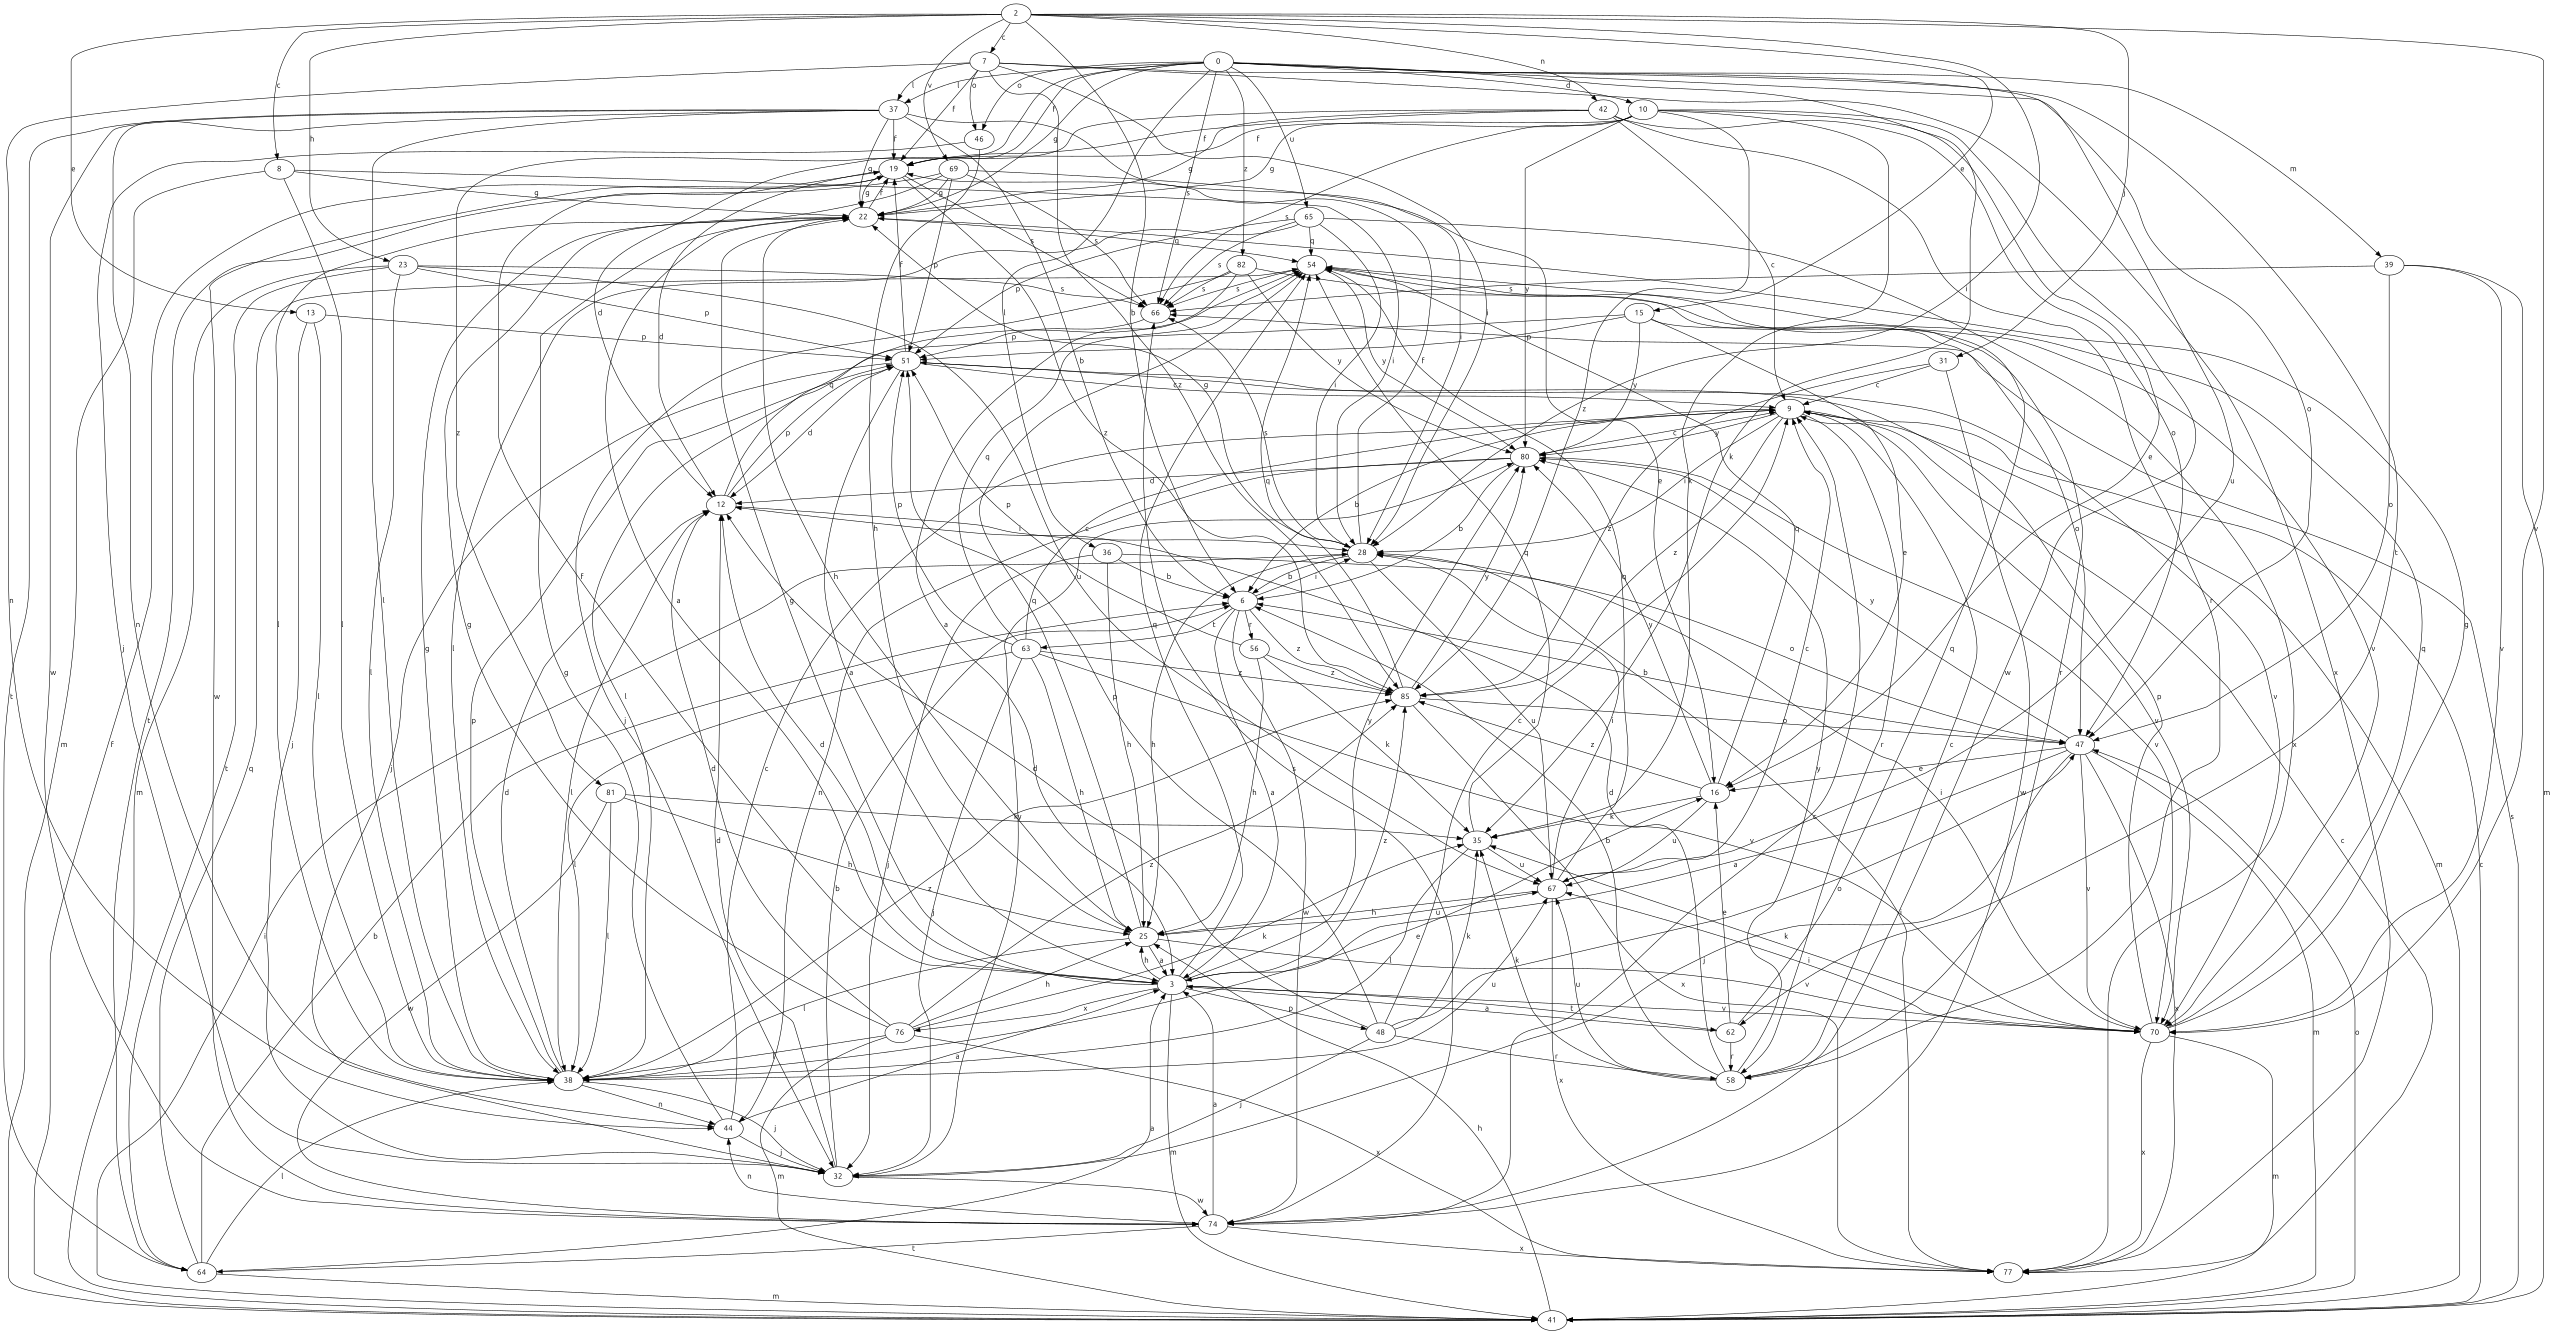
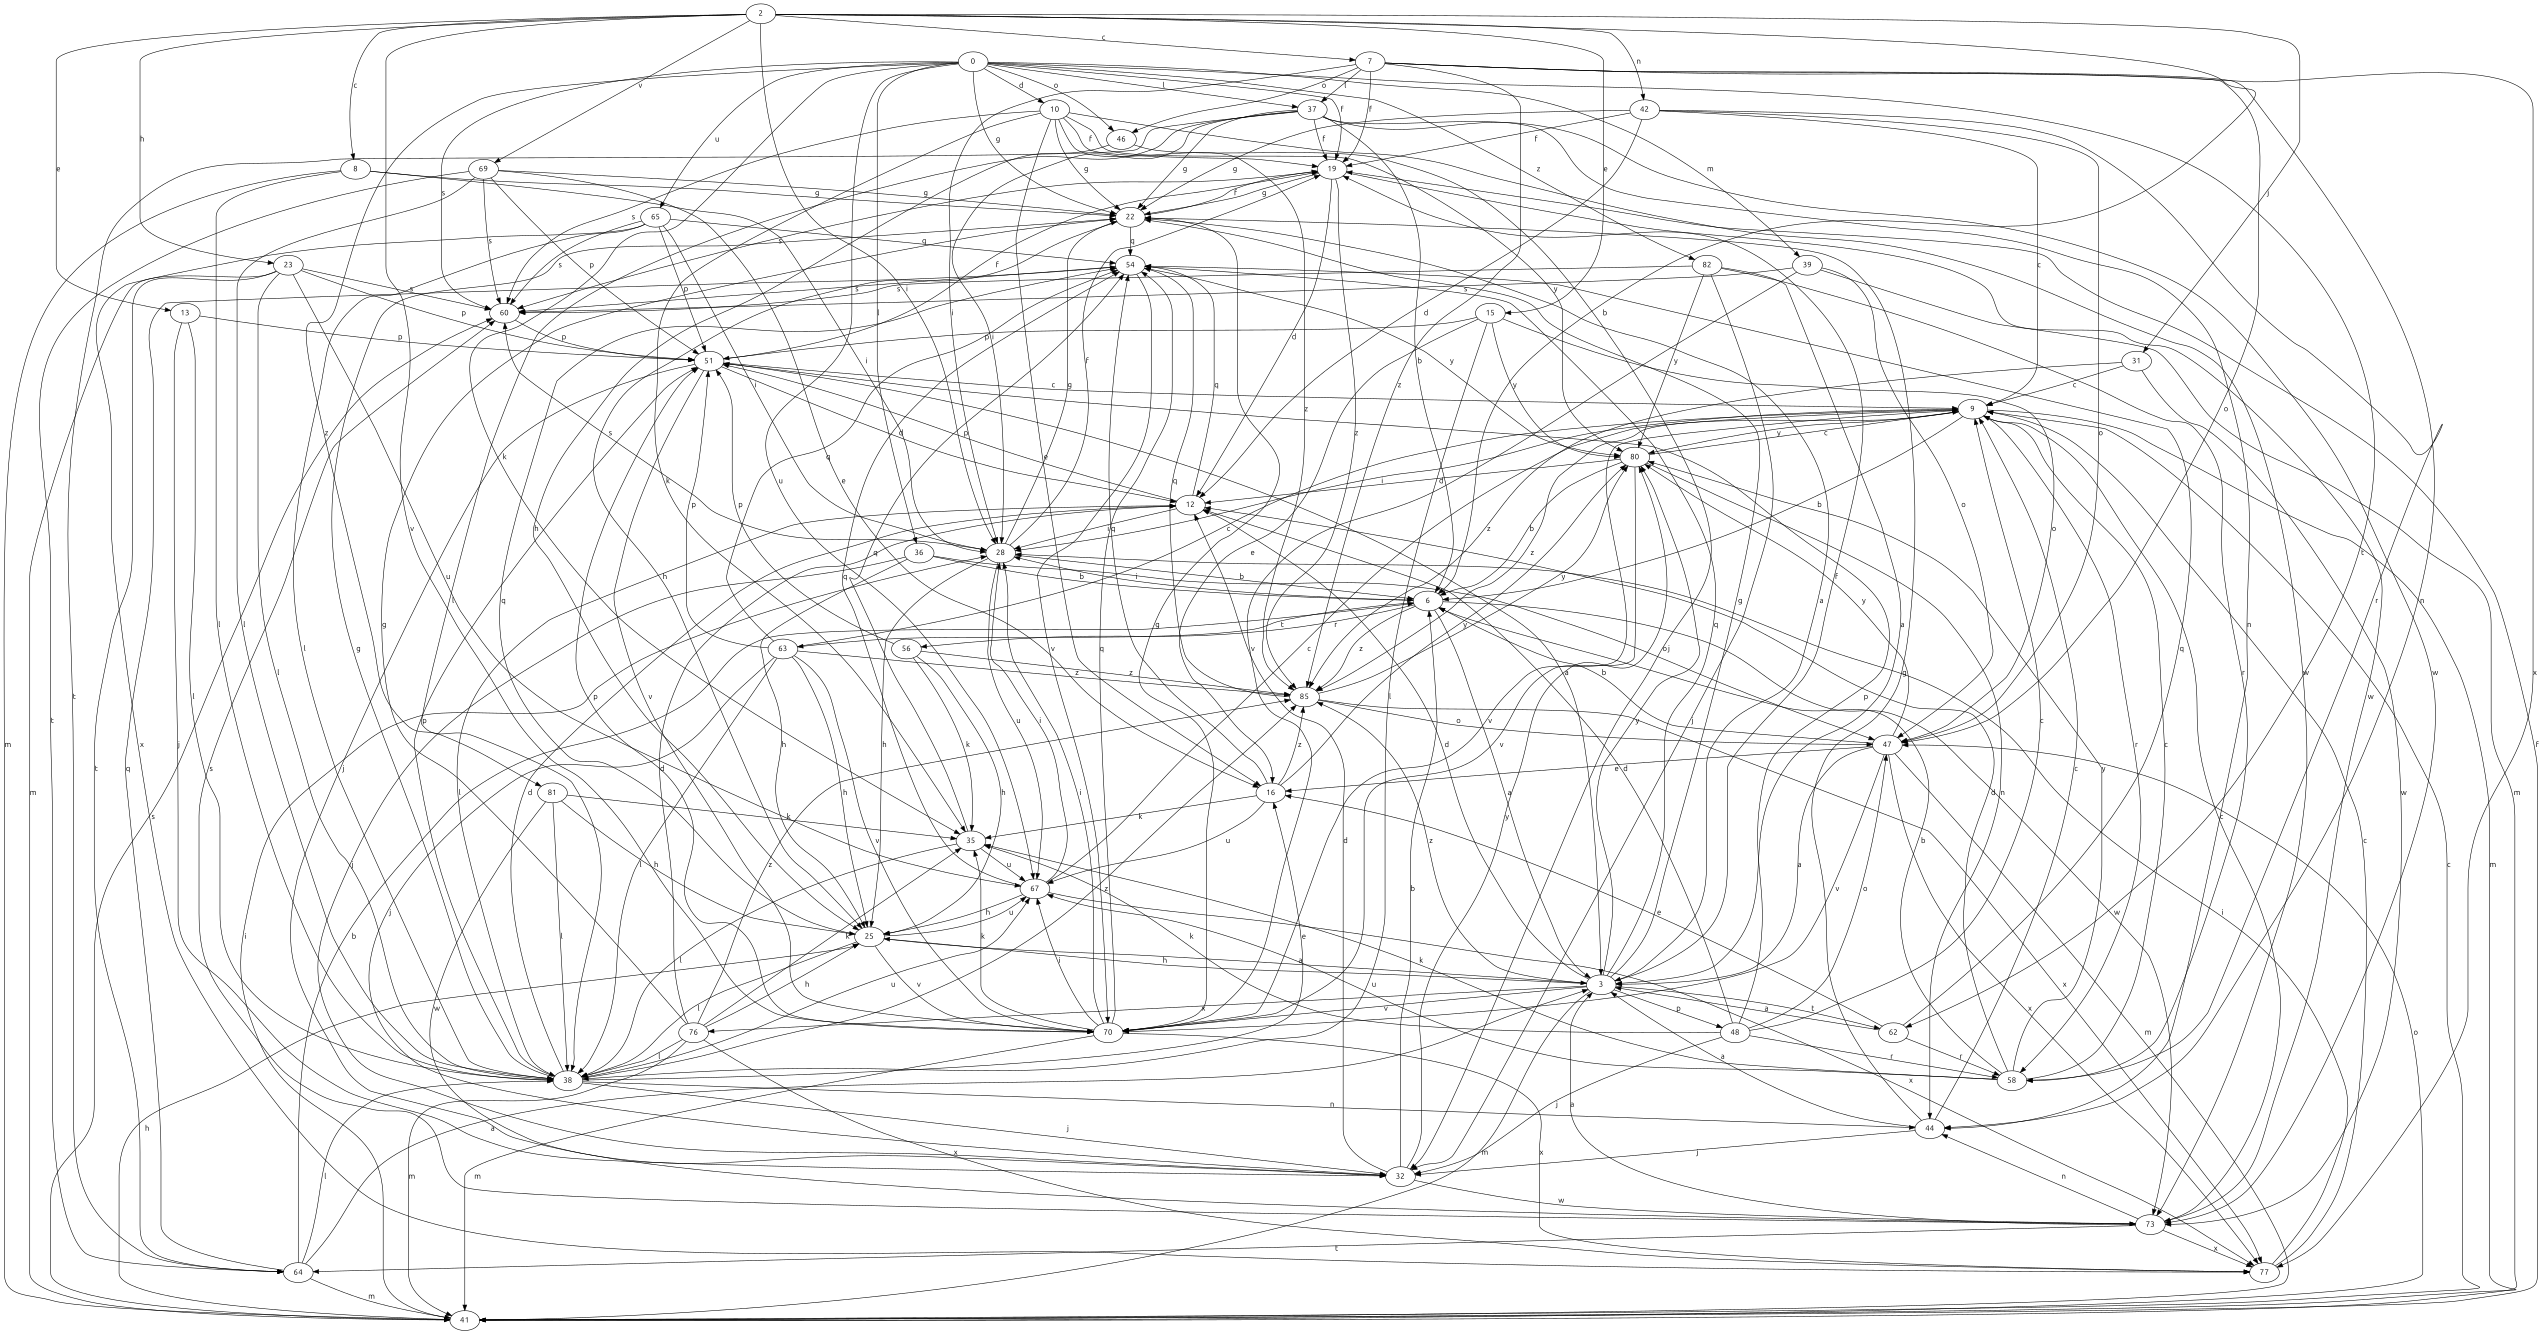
node "66": label "66" -> "60"
edge "47" -> "32": removed, label "j"
node "74": label "74" -> "73"
